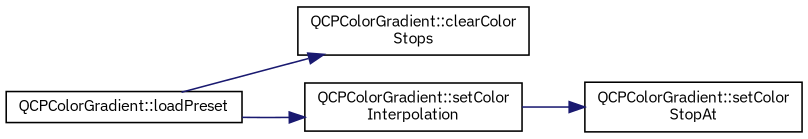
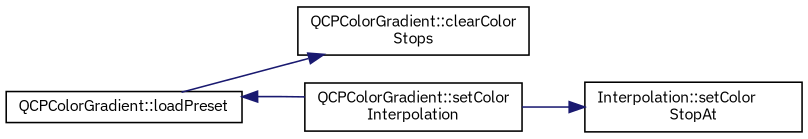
node "QCPColorGradient::setColor StopAt": label "QCPColorGradient::setColor StopAt" -> "Interpolation::setColor StopAt"
edge "QCPColorGradient::loadPreset" -> "QCPColorGradient::setColor Interpolation": reversed
